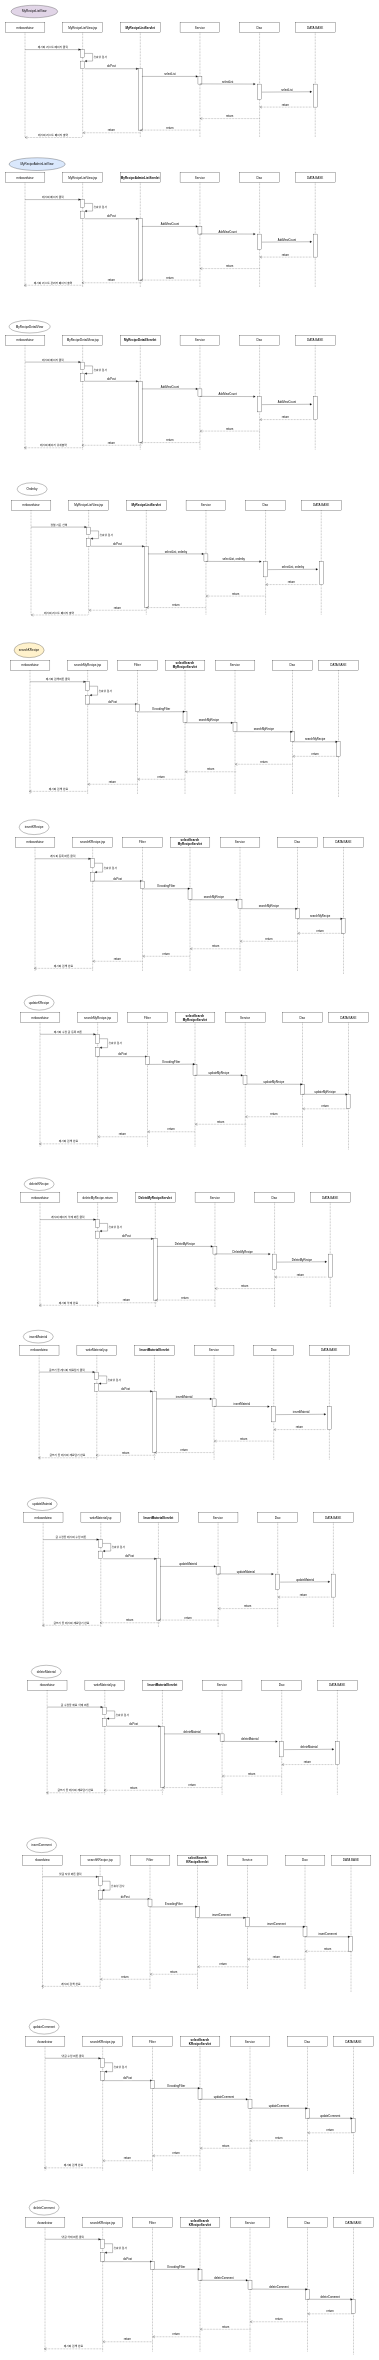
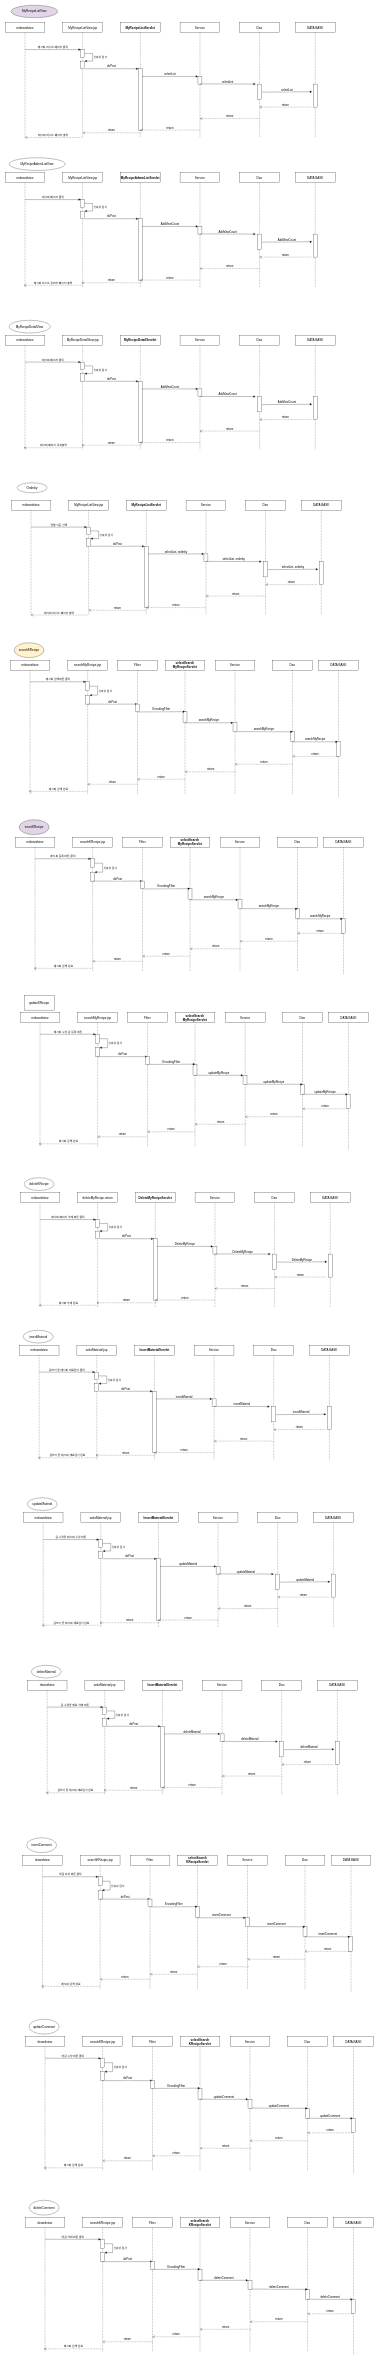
node "MyRecipeAdminListView": fillcolor #dae8fc -> #ffffff
node "Orderby": size 30x13 -> 30x10
node "insertKRecipe": fillcolor #ffffff -> #e1d5e7
node "updateKRecipe": shape ellipse -> rectangle
